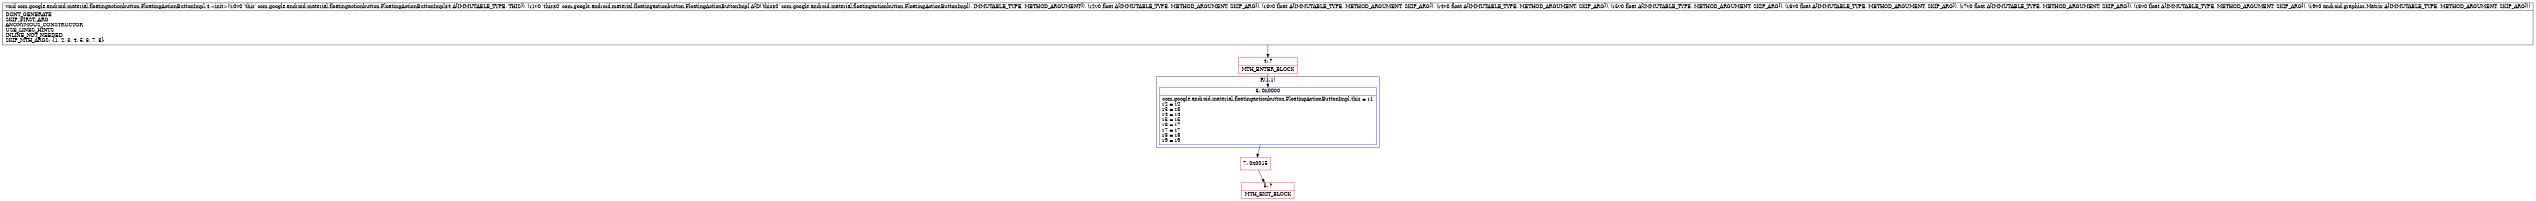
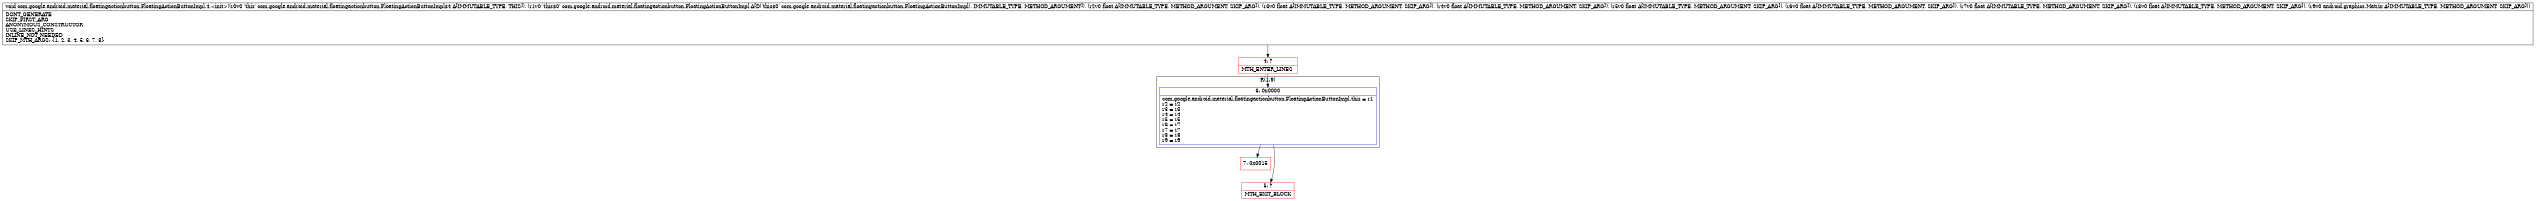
node "4: ?": text "MTH_ENTER_BLOCK" -> "MTH_ENTER_LINES"
cluster "R(1:1)": label "R(1:1)" -> "R(1:9)"
edge "7: 0x0015" -> "5: ?": now "6: 0x0000" -> "5: ?"
